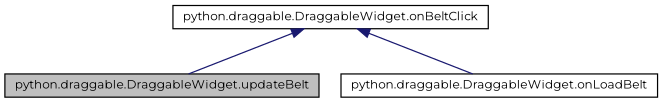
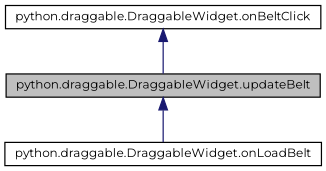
edge "python.draggable.DraggableWidget.onLoadBelt" -> "python.draggable.DraggableWidget.onBeltClick": now "python.draggable.DraggableWidget.onLoadBelt" -> "python.draggable.DraggableWidget.updateBelt"
